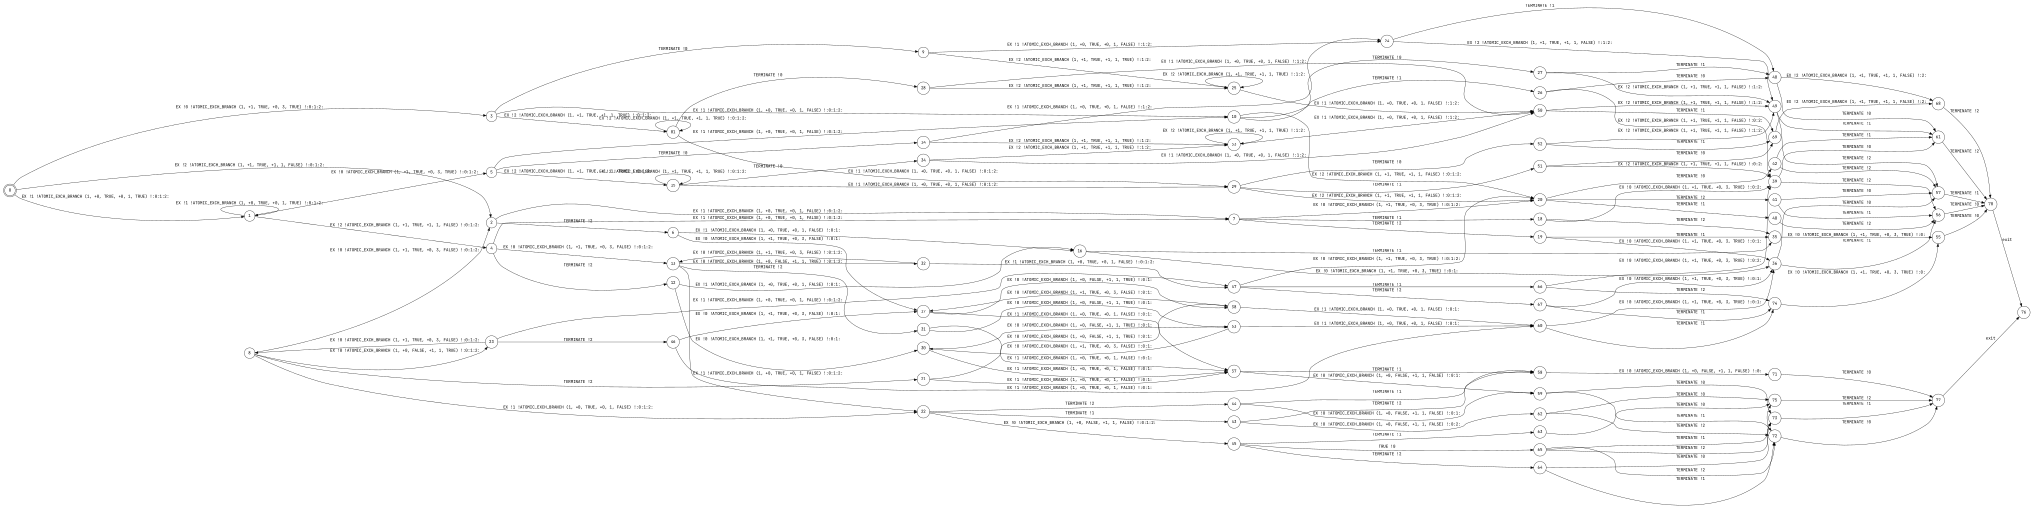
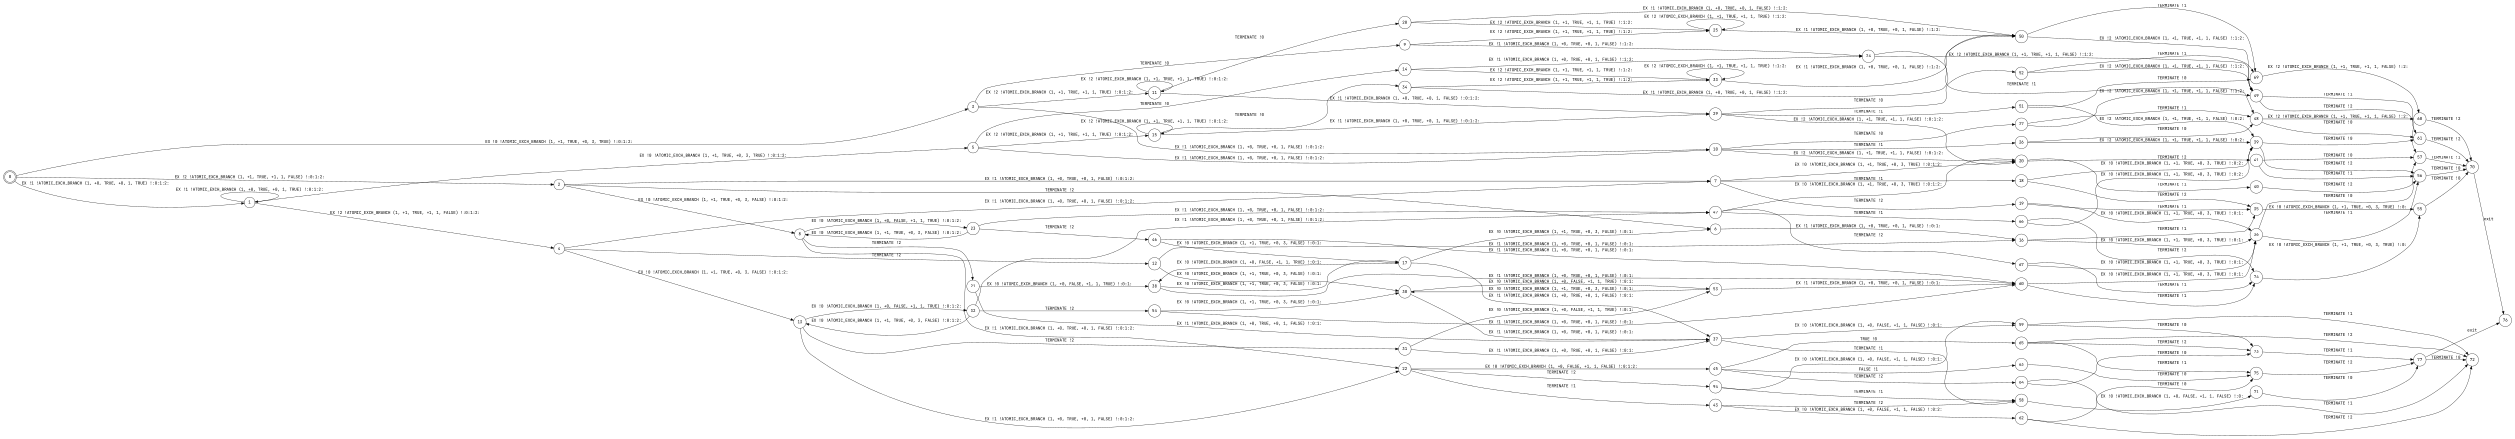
node "81": label "81" -> "11"
node "42": removed
edge "6" -> "17": reversed
node "54": added
edge "8" -> "2": reversed
node "44": label "44" -> "94"
edge "45" -> "63": label "TERMINATE !1" -> "FALSE !1"
edge "72" -> "77": reversed
